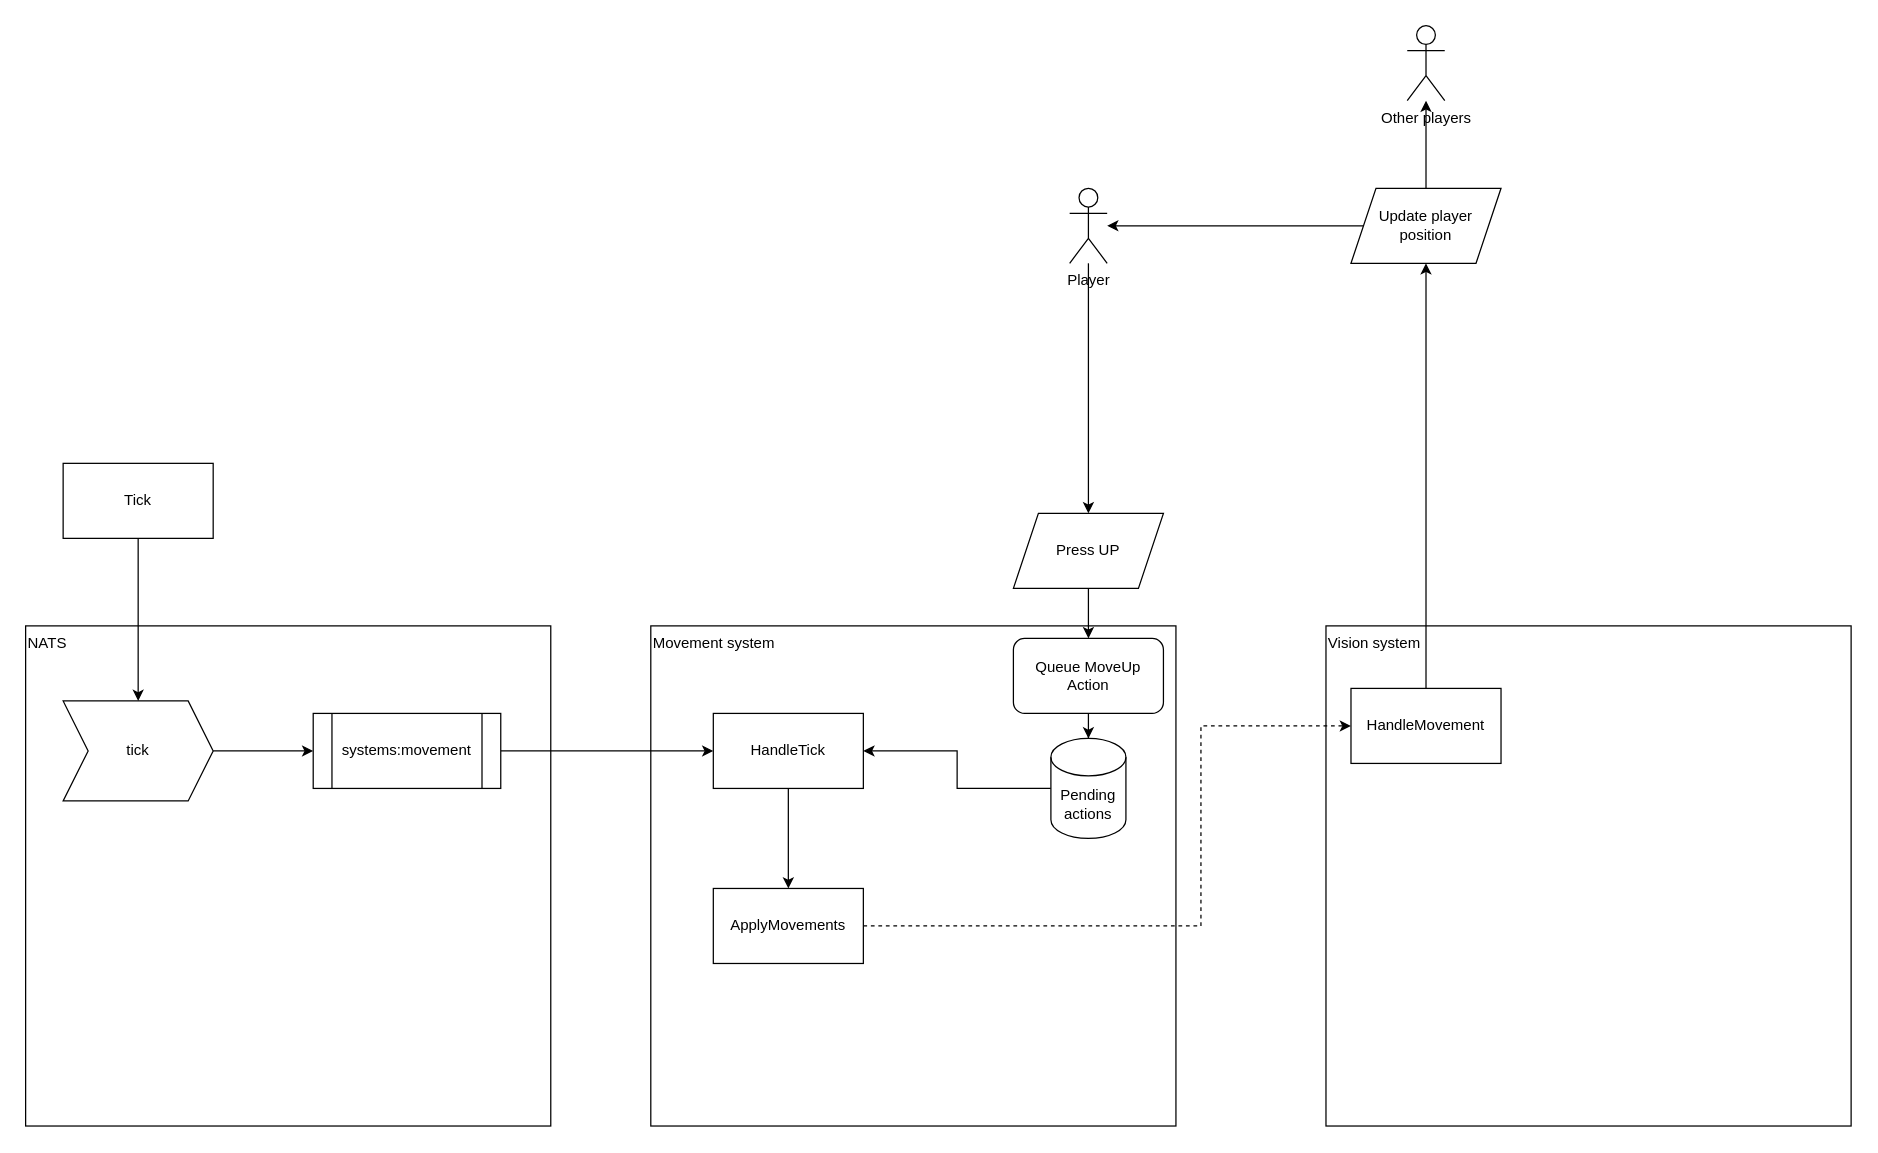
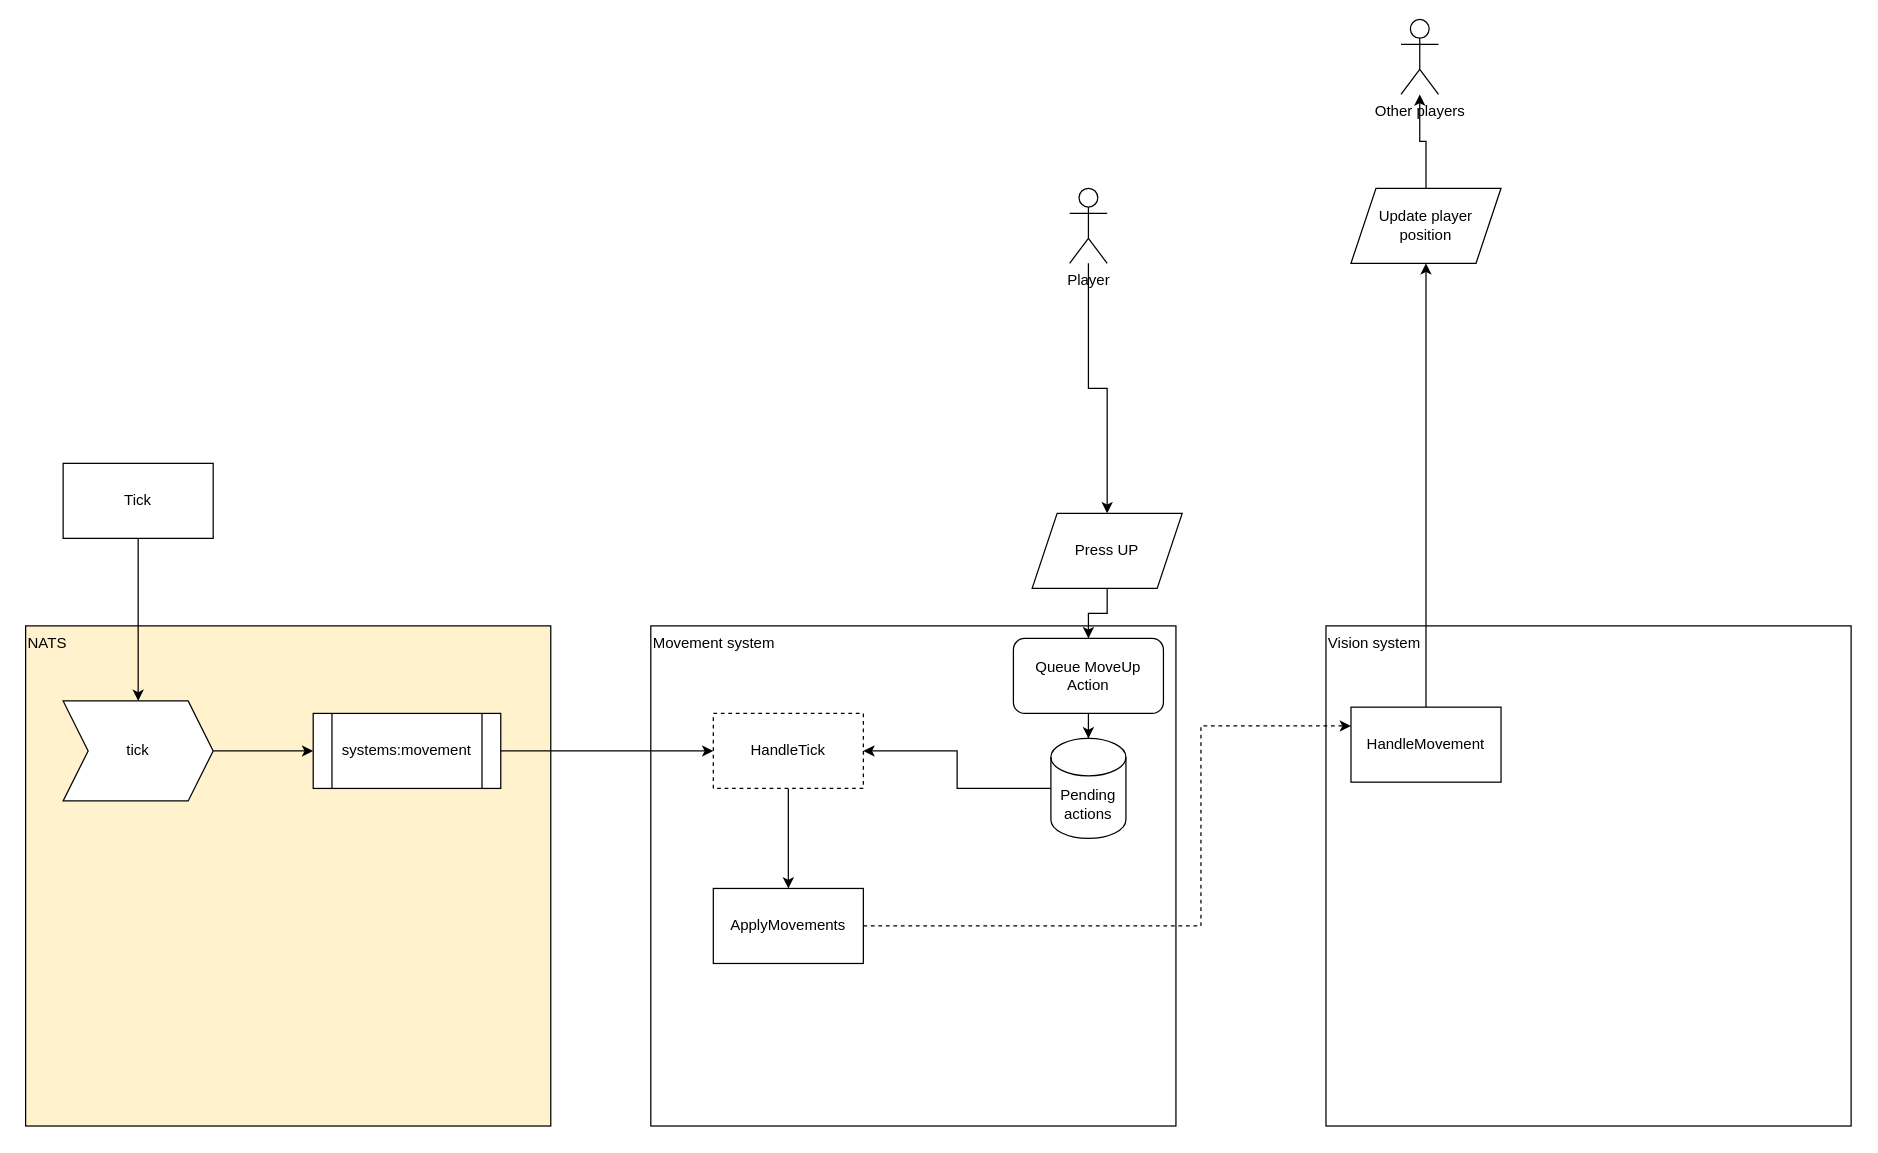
node "Other players": moved (1426, 63) -> (1419, 57)
edge "Update player position" -> "Player": removed
node "Press UP": moved (1088, 551) -> (1107, 551)
node "HandleMovement": moved (1426, 726) -> (1426, 744)
node "HandleTick": style solid -> dashed
node "NATS": fillcolor #ffffff -> #fff2cc
